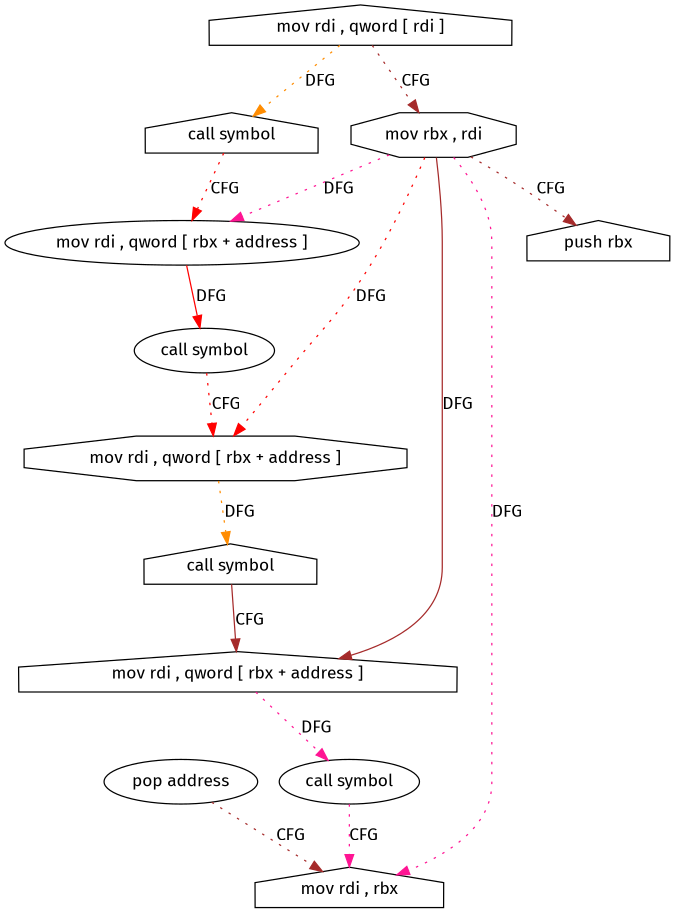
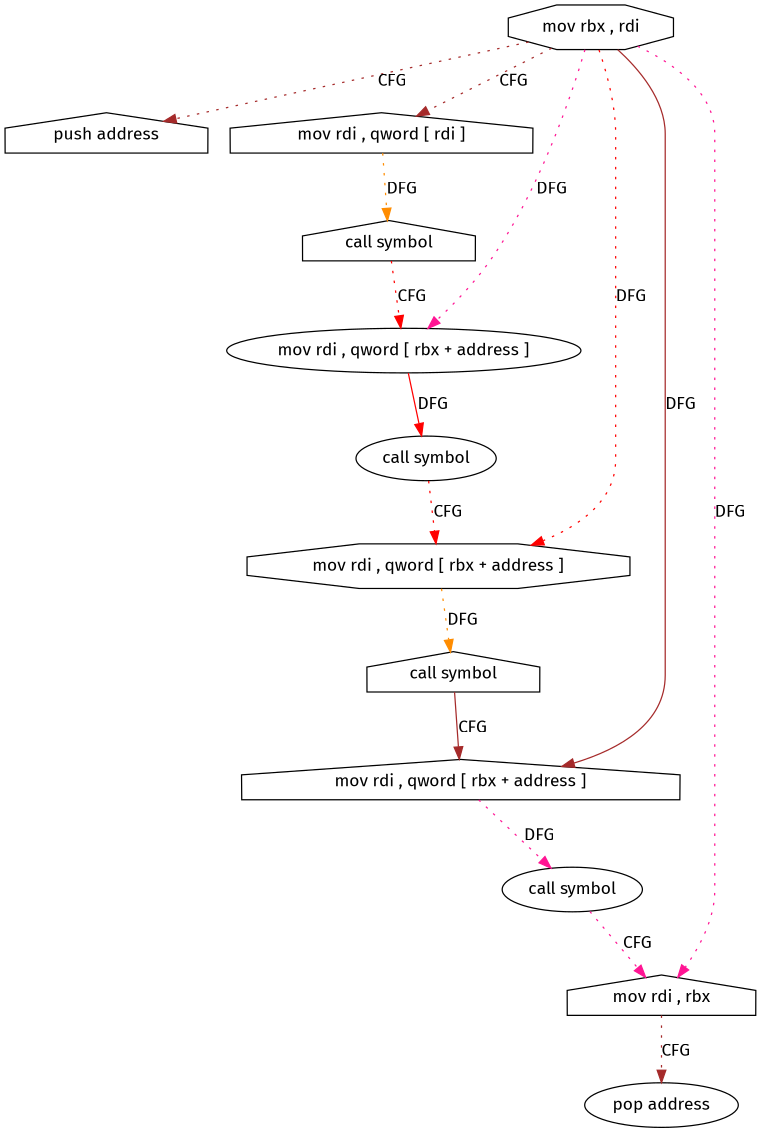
edge "mov rdi , qword [ rdi ]" -> "mov rbx , rdi": reversed
node "push rbx": label "push rbx" -> "push address"
edge "pop address" -> "mov rdi , rbx": reversed
